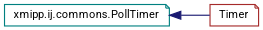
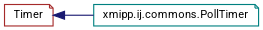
edge "Timer" -> "xmipp.ij.commons.PollTimer": reversed
